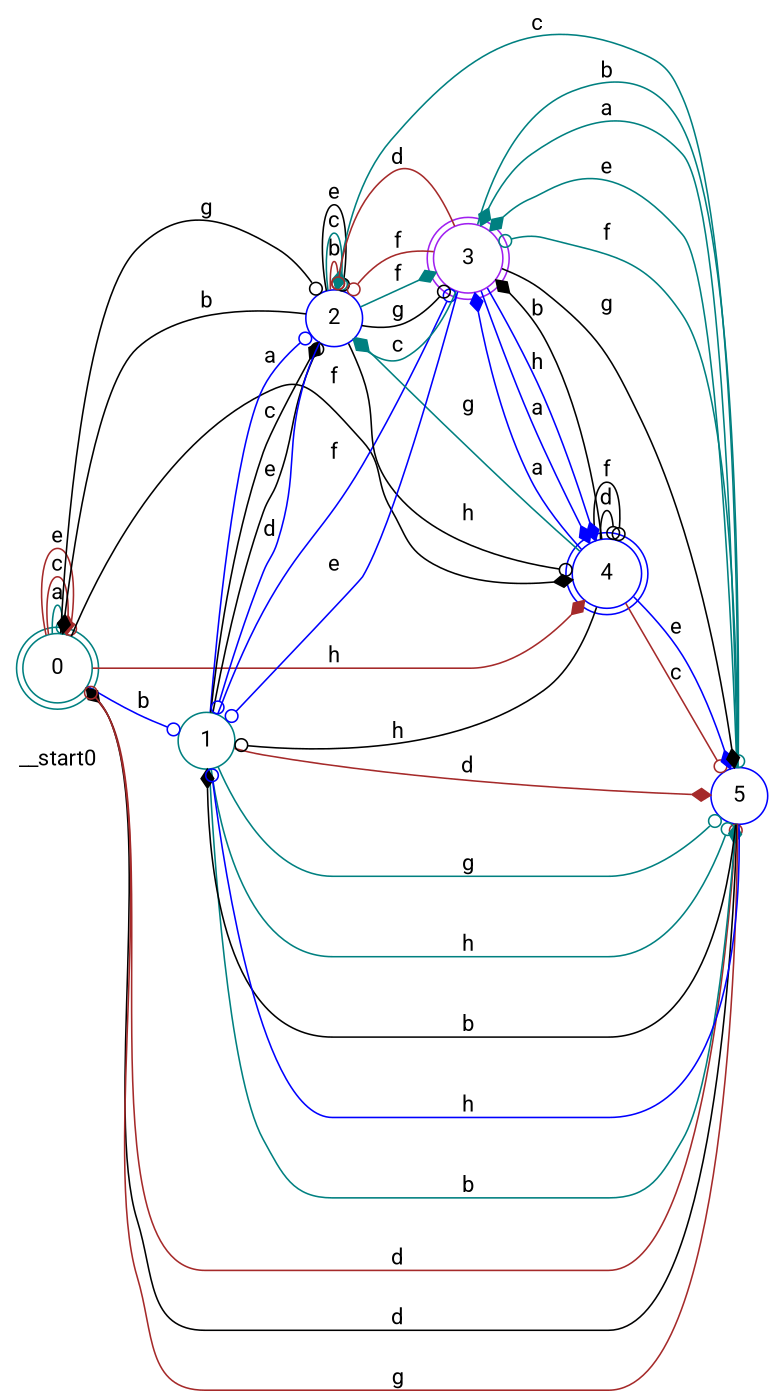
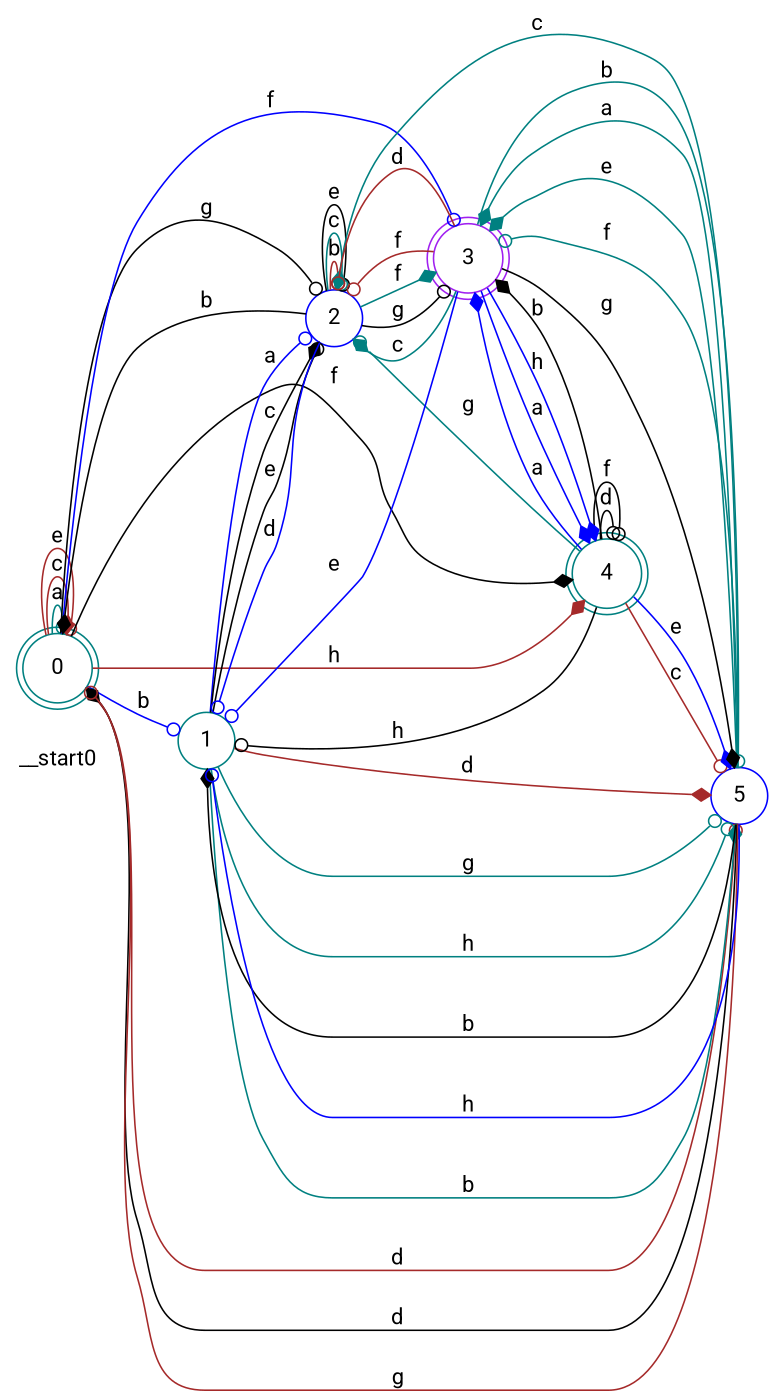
edge "4" -> "2": arrowhead diamond -> odot
edge "2" -> "4": removed, label "h"
edge "1" -> "3": now "0" -> "3"
node "4": color blue -> teal
